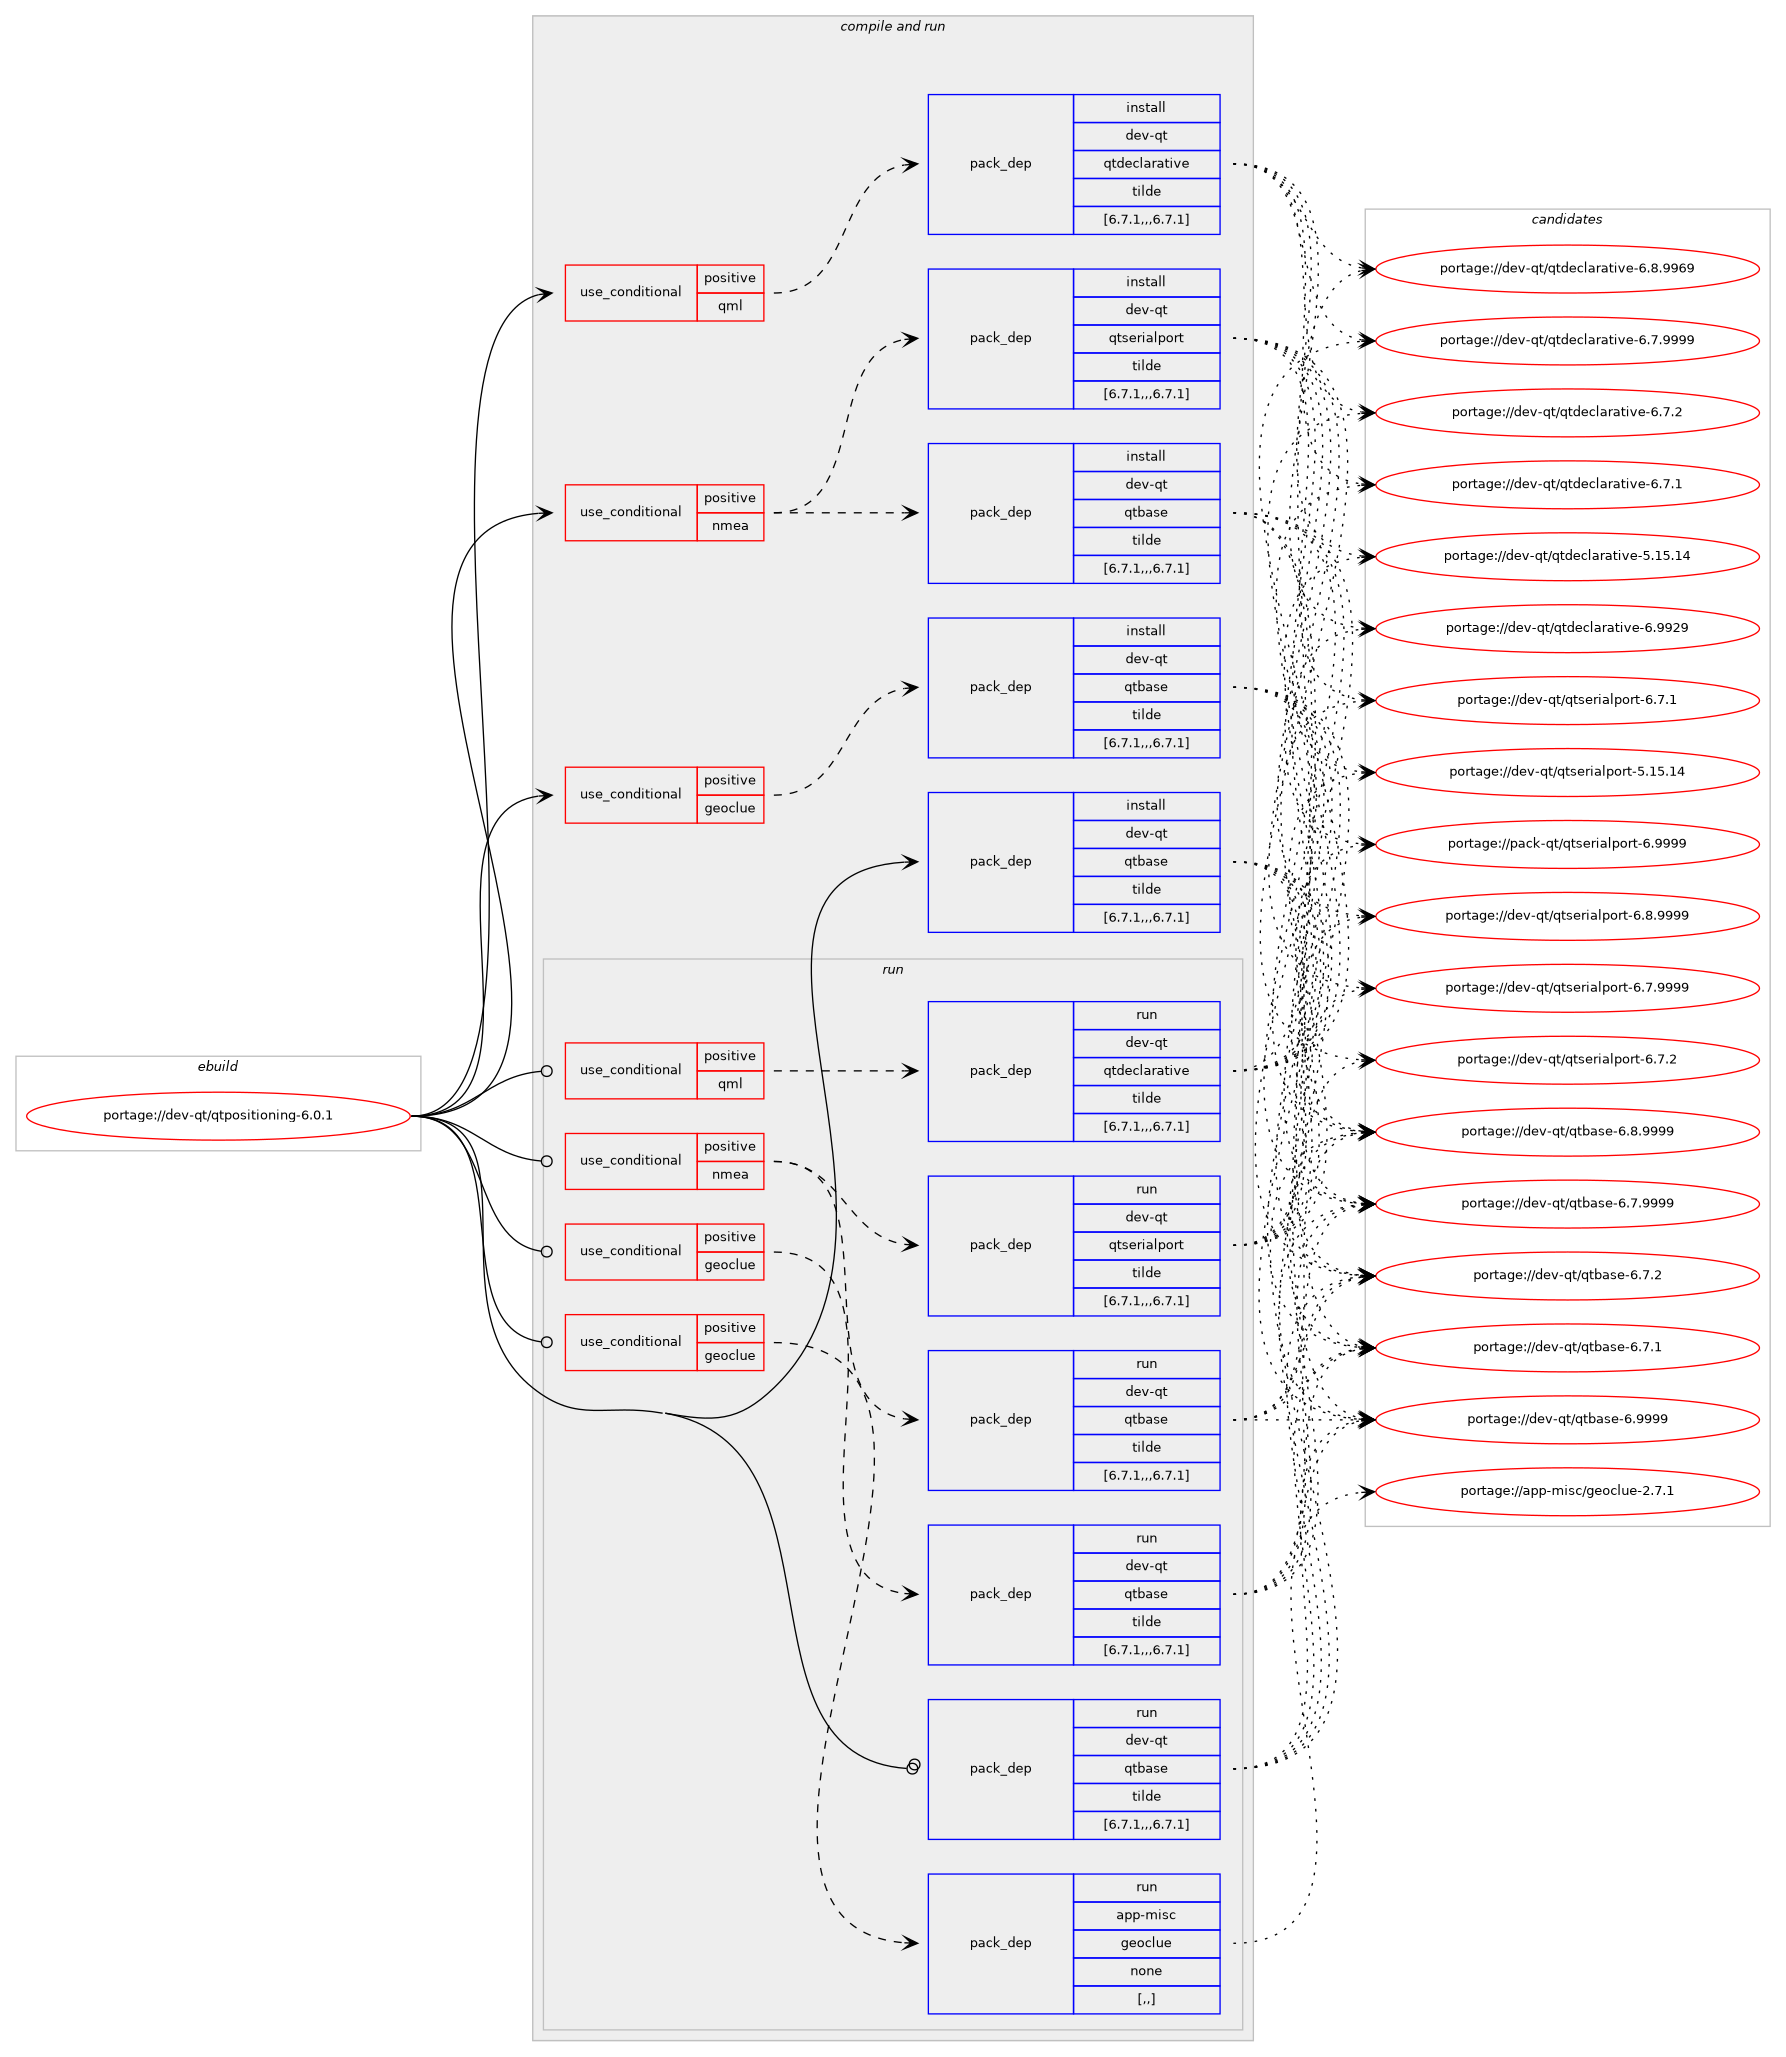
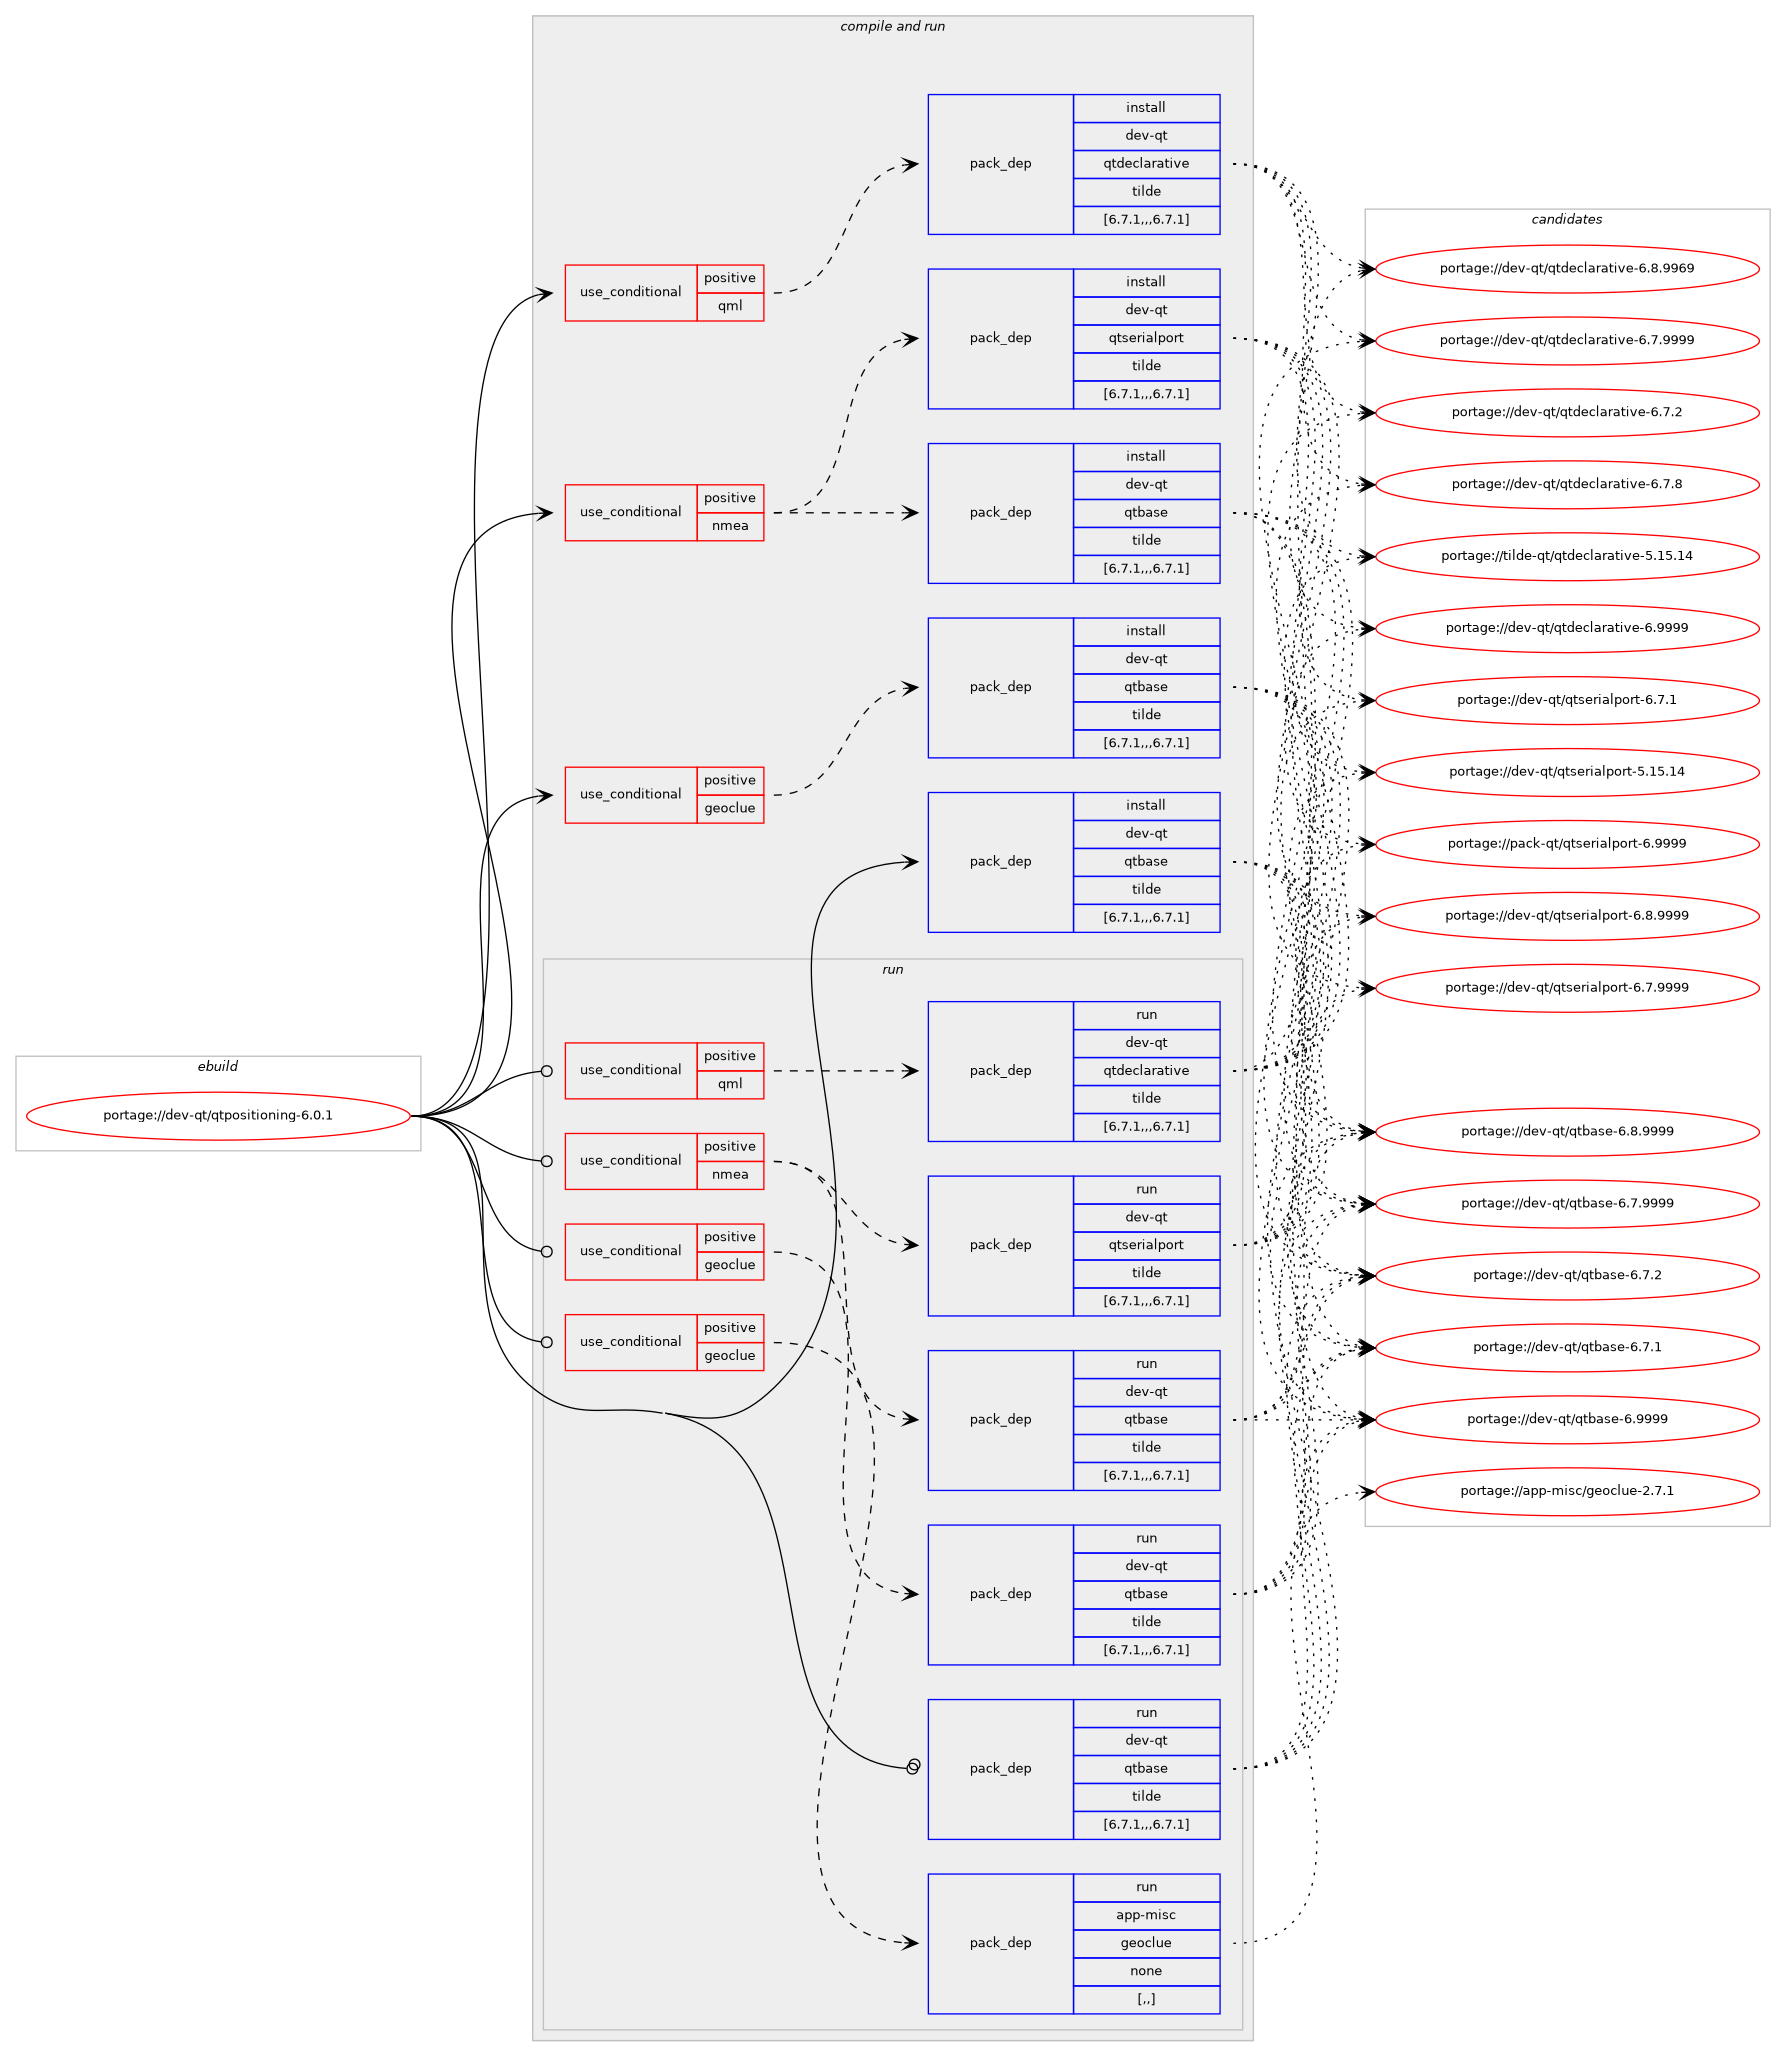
node "portage://dev-qt/qtdeclarative-6.7.1": label "portage://dev-qt/qtdeclarative-6.7.1" -> "portage://dev-qt/qtdeclarative-6.7.8"
node "portage://dev-qt/qtdeclarative-5.15.14": label "portage://dev-qt/qtdeclarative-5.15.14" -> "portage://tilde-qt/qtdeclarative-5.15.14"
node "portage://dev-qt/qtdeclarative-6.9929": label "portage://dev-qt/qtdeclarative-6.9929" -> "portage://dev-qt/qtdeclarative-6.9999"
node "portage://dev-qt/qtserialport-6.7.2": removed
